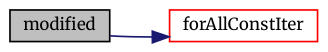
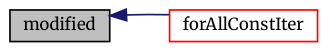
edge "modified" -> "forAllConstIter": reversed
